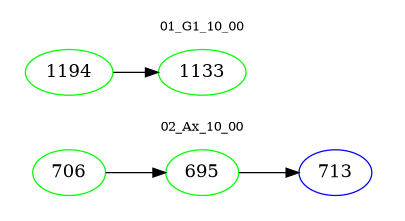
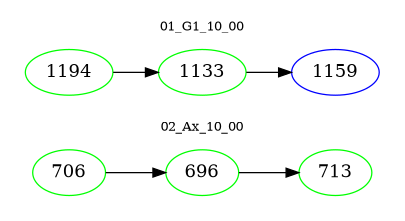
node "1159": added
node "695": label "695" -> "696"
node "713": color blue -> green
